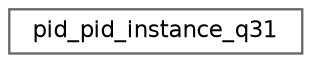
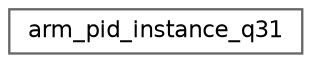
node "pid_pid_instance_q31": label "pid_pid_instance_q31" -> "arm_pid_instance_q31"
